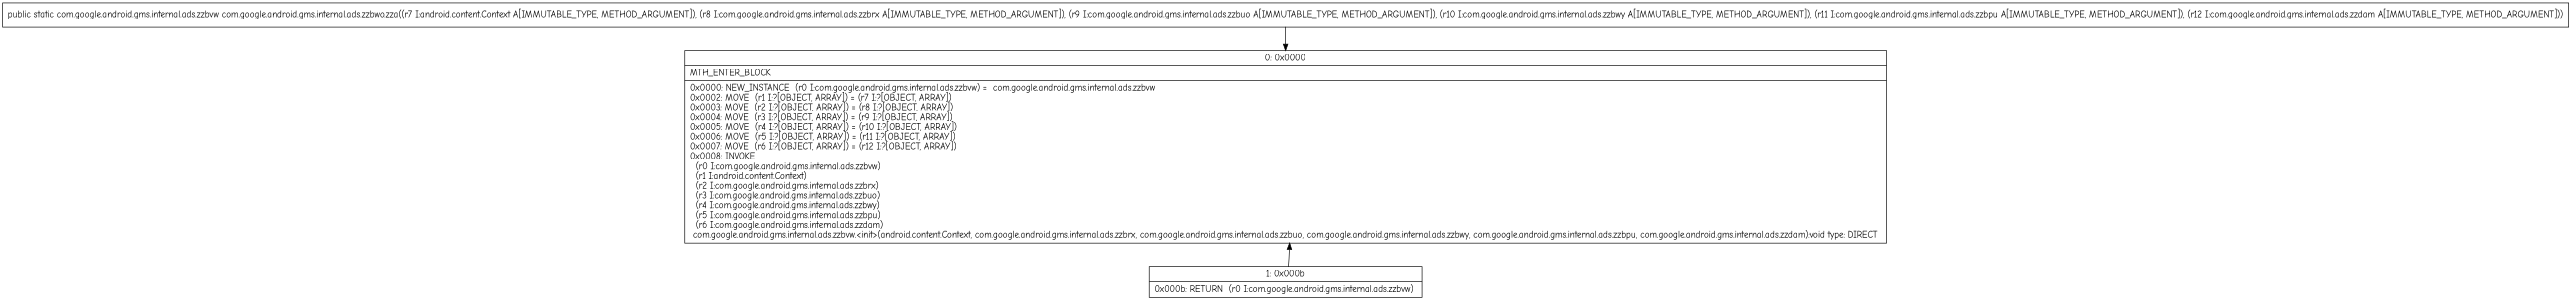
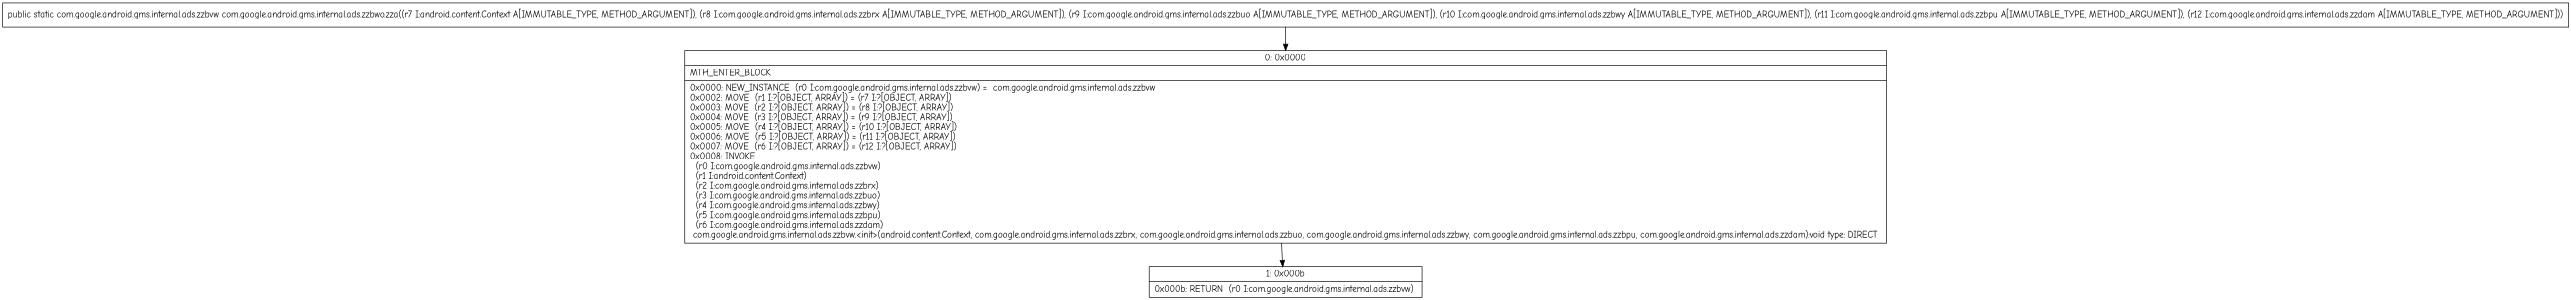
edge "1: 0x000b" -> "0: 0x0000": reversed
